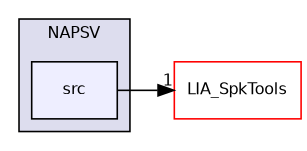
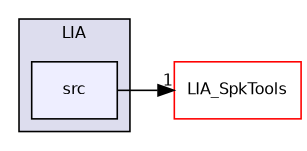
cluster "NAPSV": label "NAPSV" -> "LIA"
